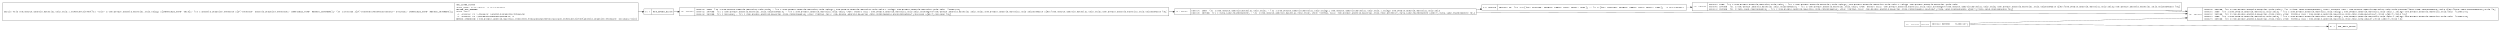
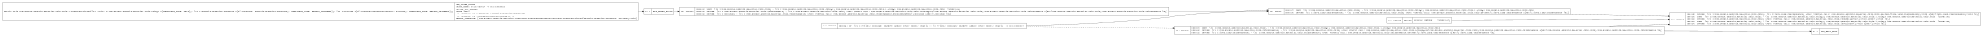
edge "13: 0x0017" -> "11: 0x000a": reversed
edge "15: 0x002a" -> "9: ?": now "12: 0x000c" -> "9: ?"
node "9: ?": text "MTH_EXIT_BLOCK" -> "MTH_EXIT_EXIT"
